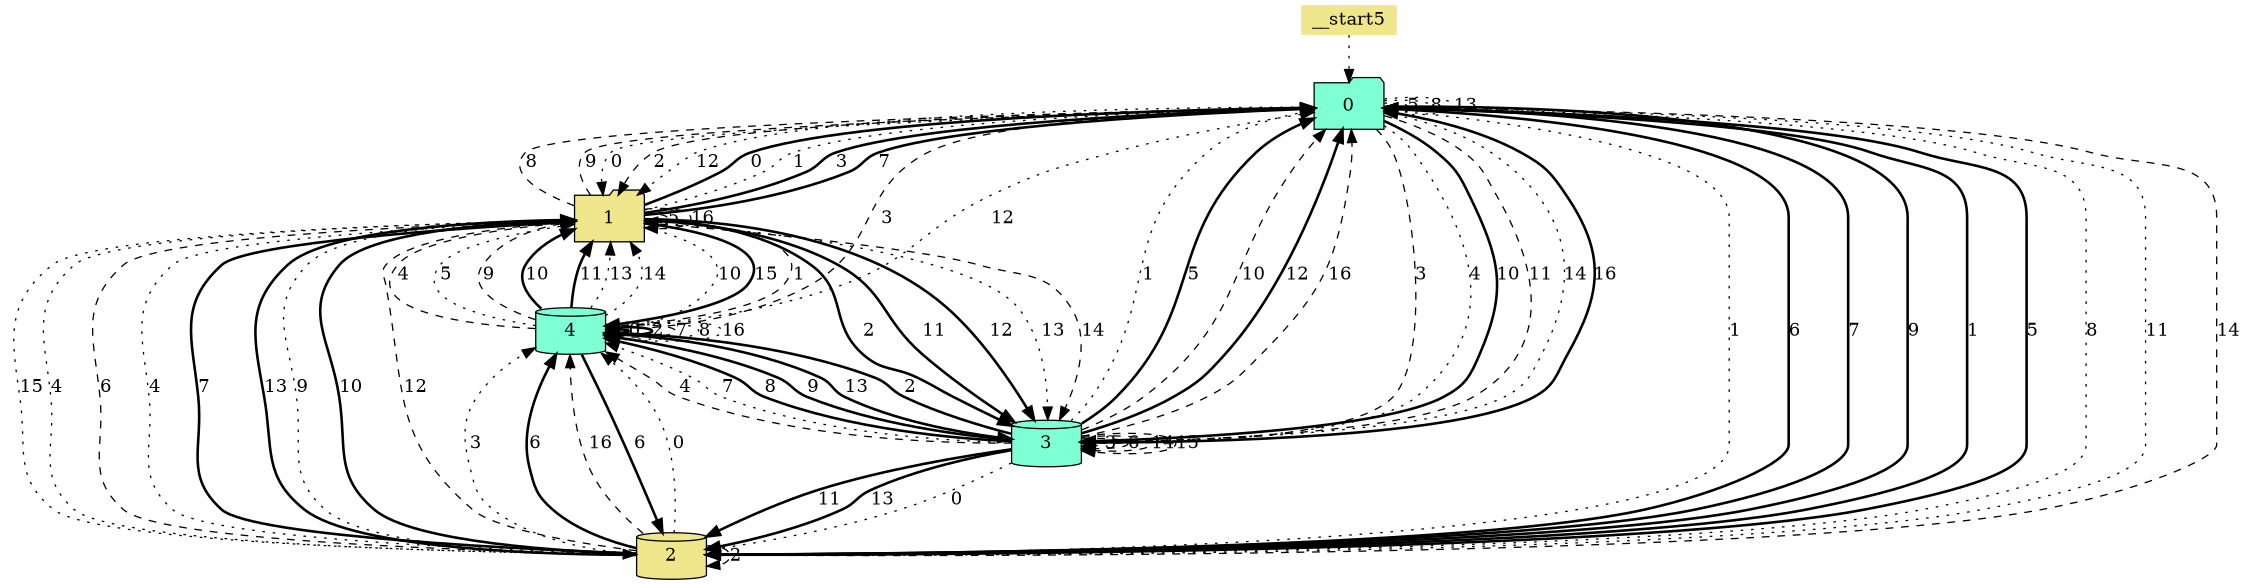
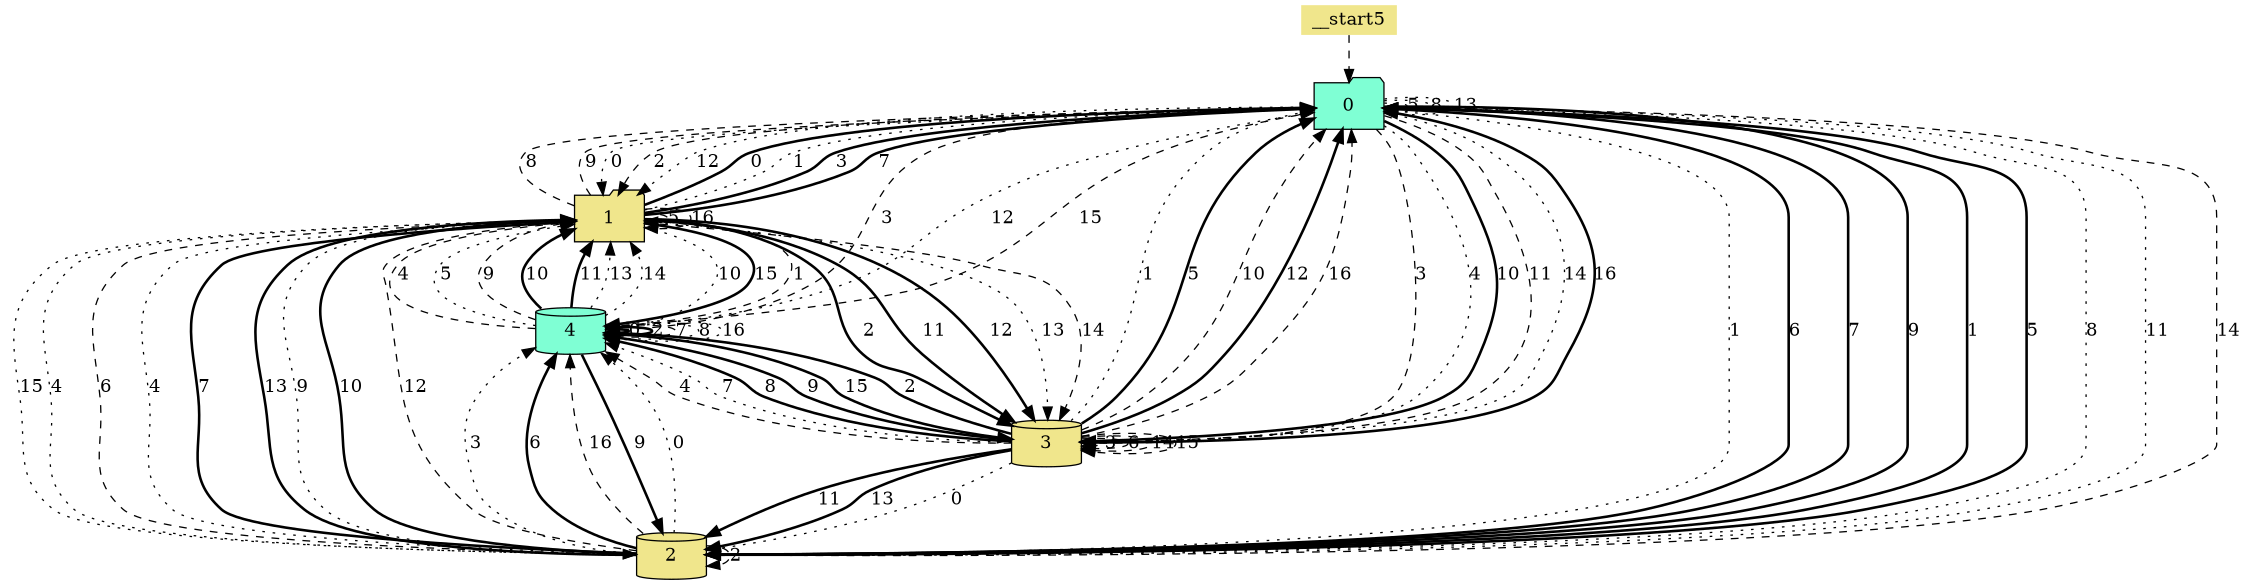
edge "__start5" -> "0": style dotted -> dashed
edge "0" -> "4": added, label "15"
edge "4" -> "3": label "13" -> "15"
edge "4" -> "2": label "6" -> "9"
node "3": fillcolor aquamarine -> khaki
